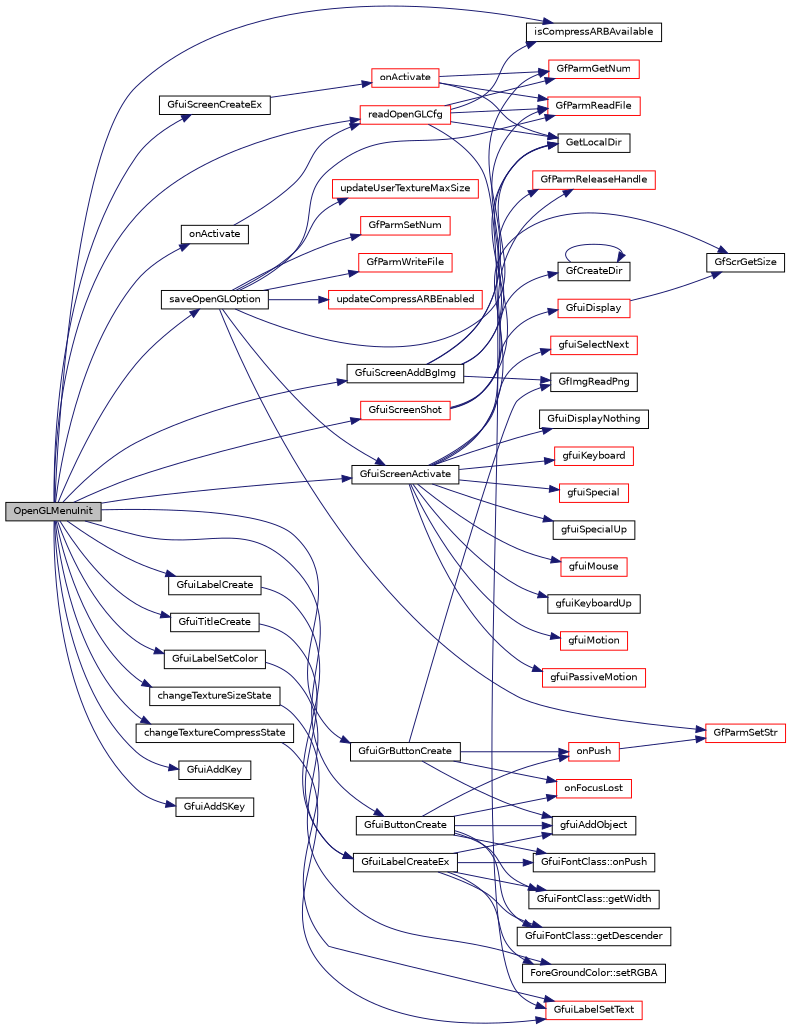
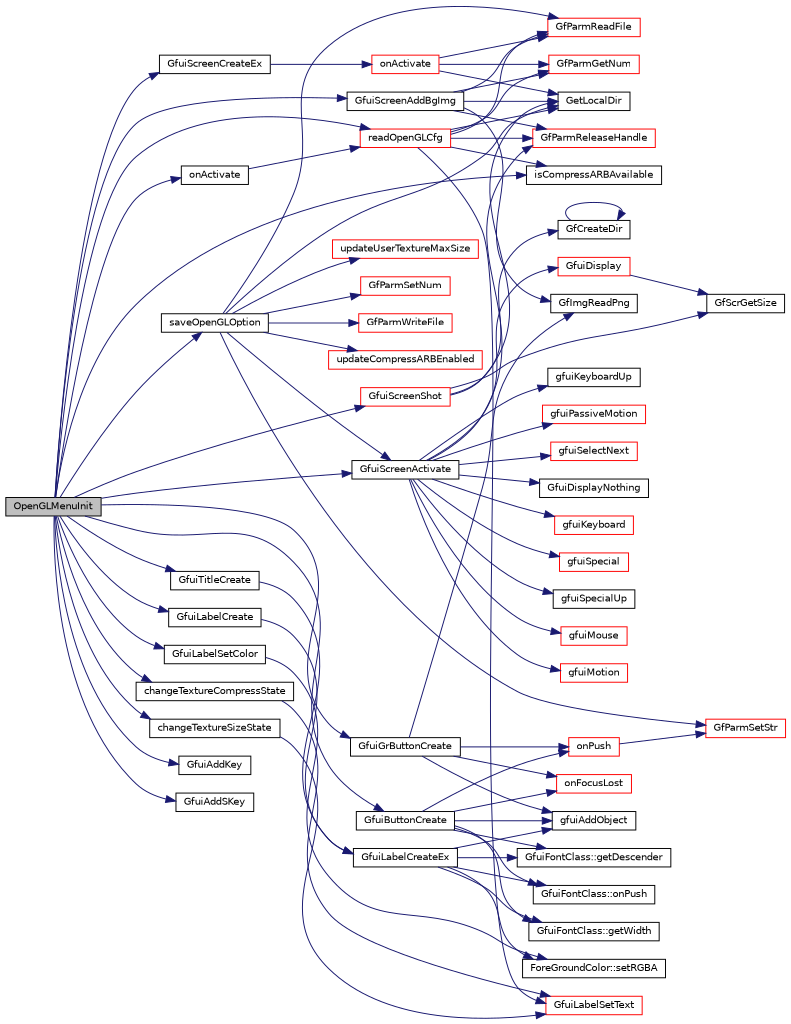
edge "readOpenGLCfg" -> "GfParmReleaseHandle": added
